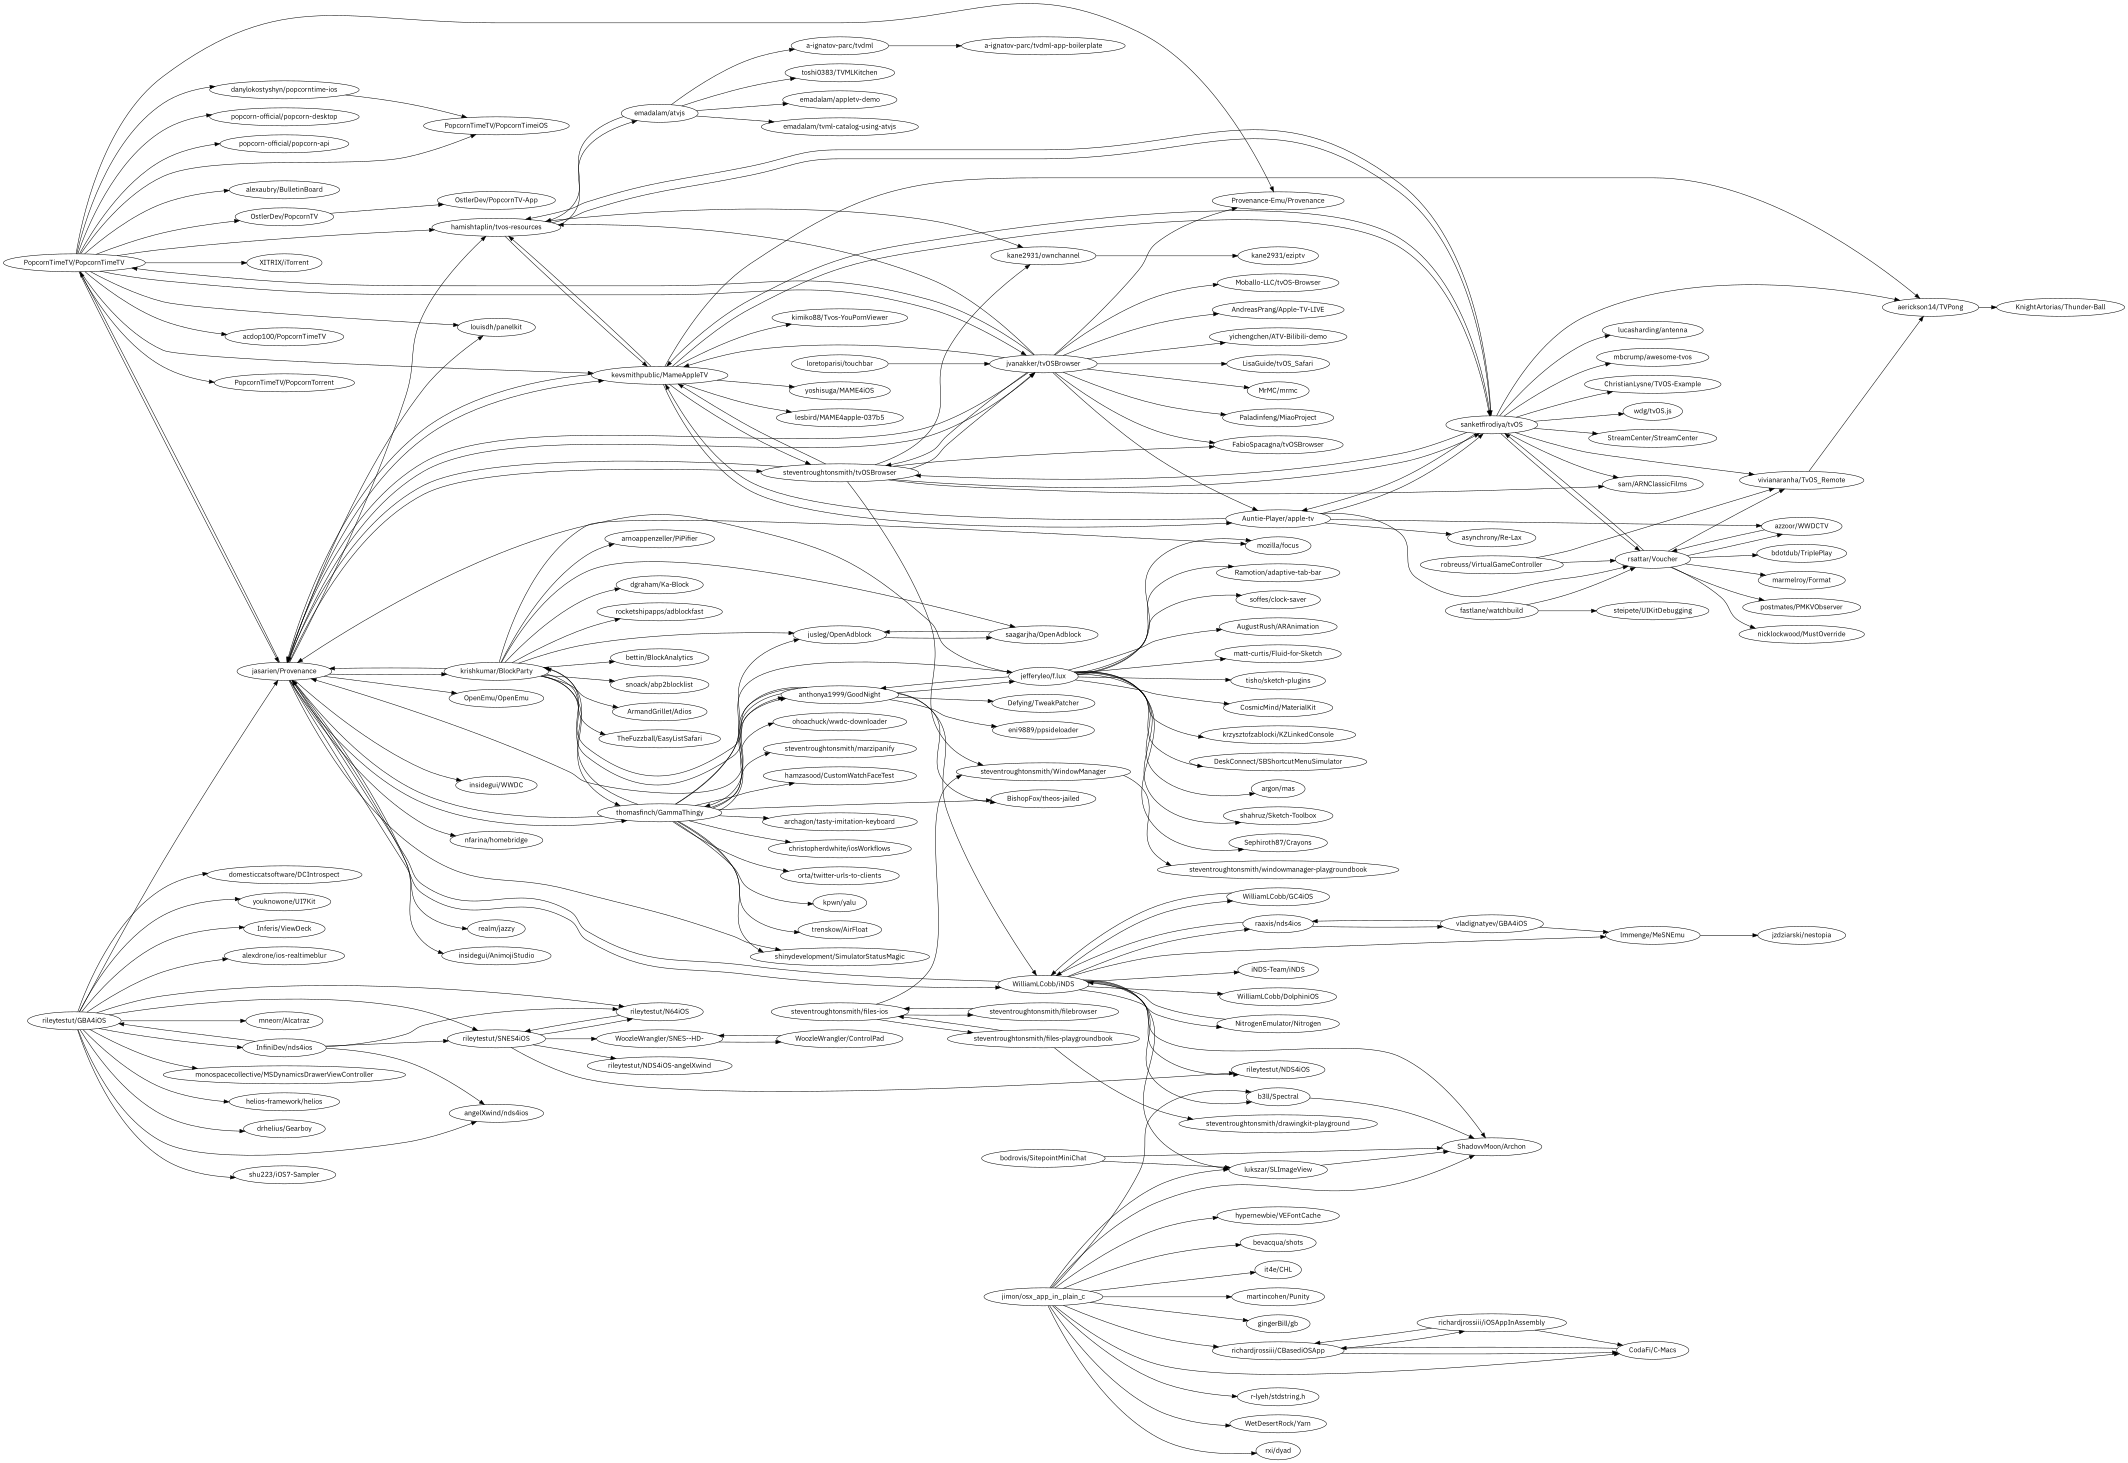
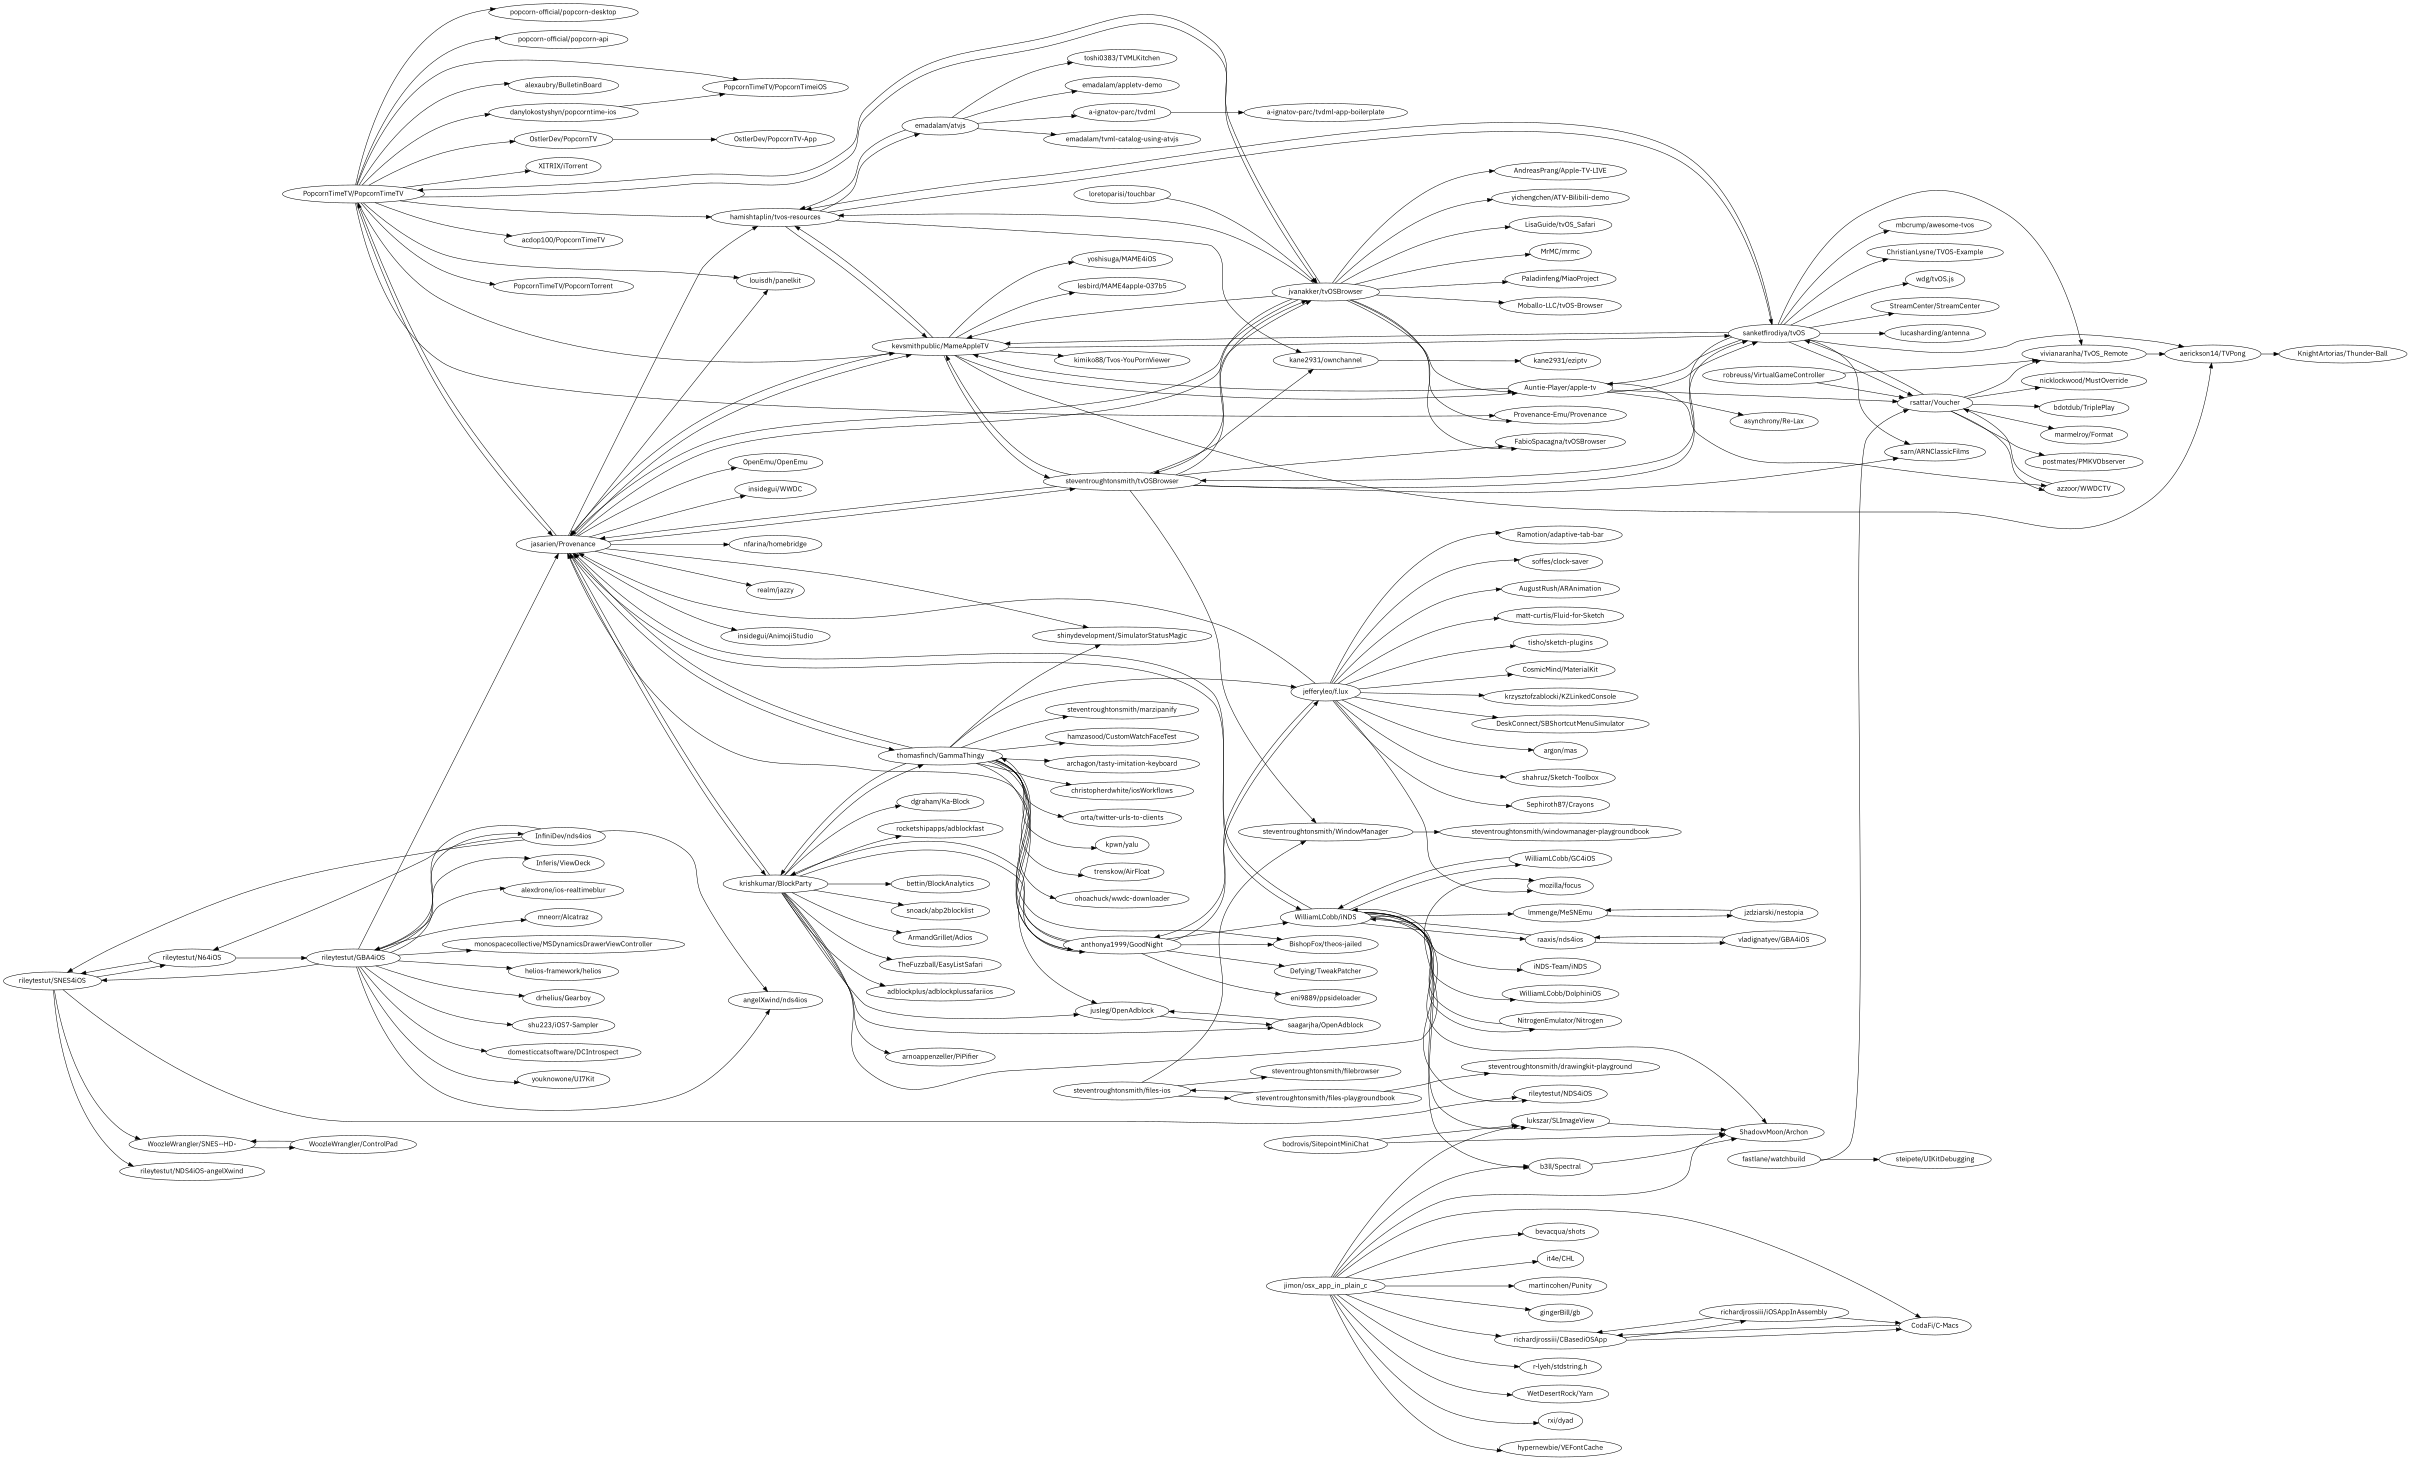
edge "vladignatyev/GBA4iOS" -> "lmmenge/MeSNEmu": now "jzdziarski/nestopia" -> "lmmenge/MeSNEmu"
edge "rileytestut/GBA4iOS" -> "rileytestut/N64iOS": reversed
node "adblockplus/adblockplussafariios": added
edge "steventroughtonsmith/filebrowser" -> "steventroughtonsmith/files-ios": removed
